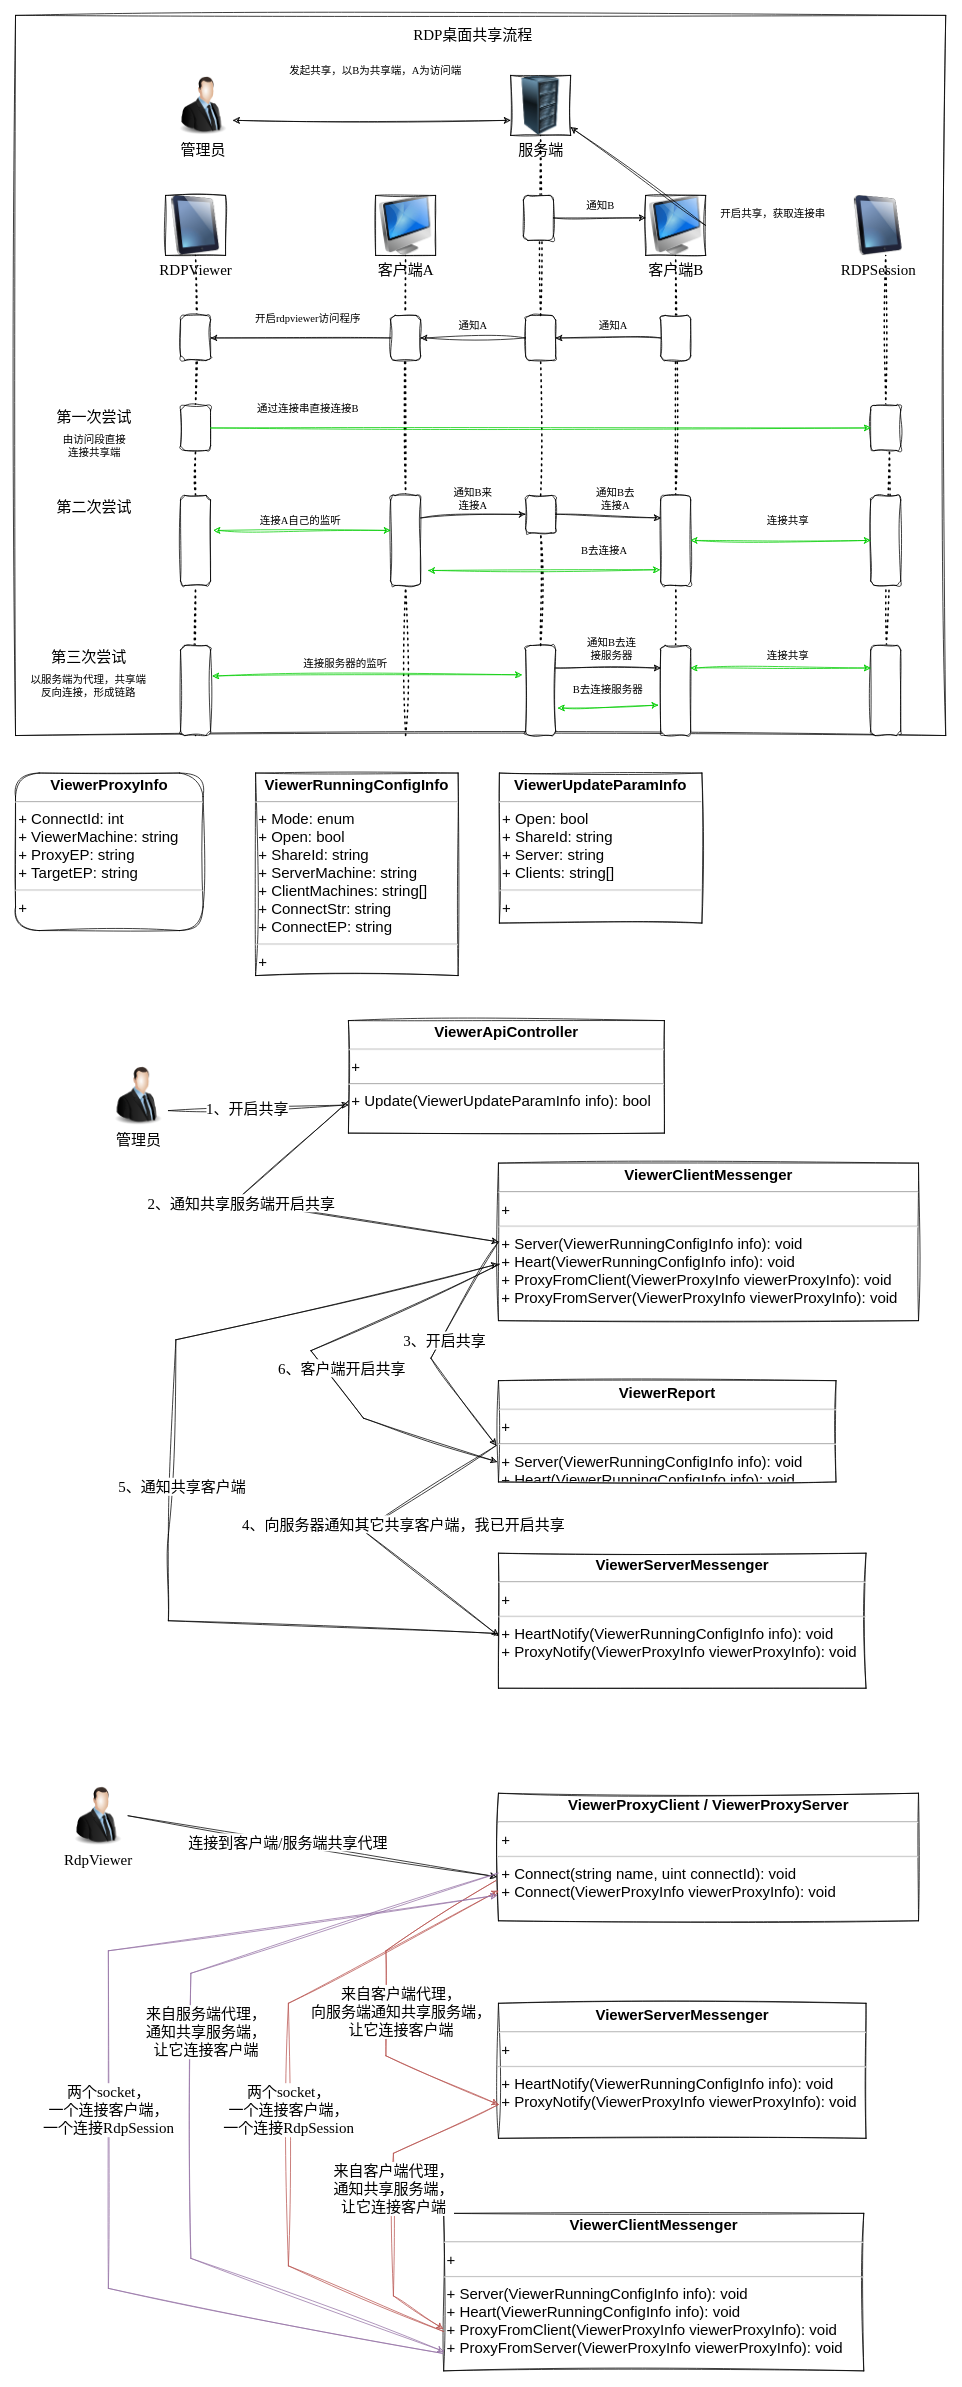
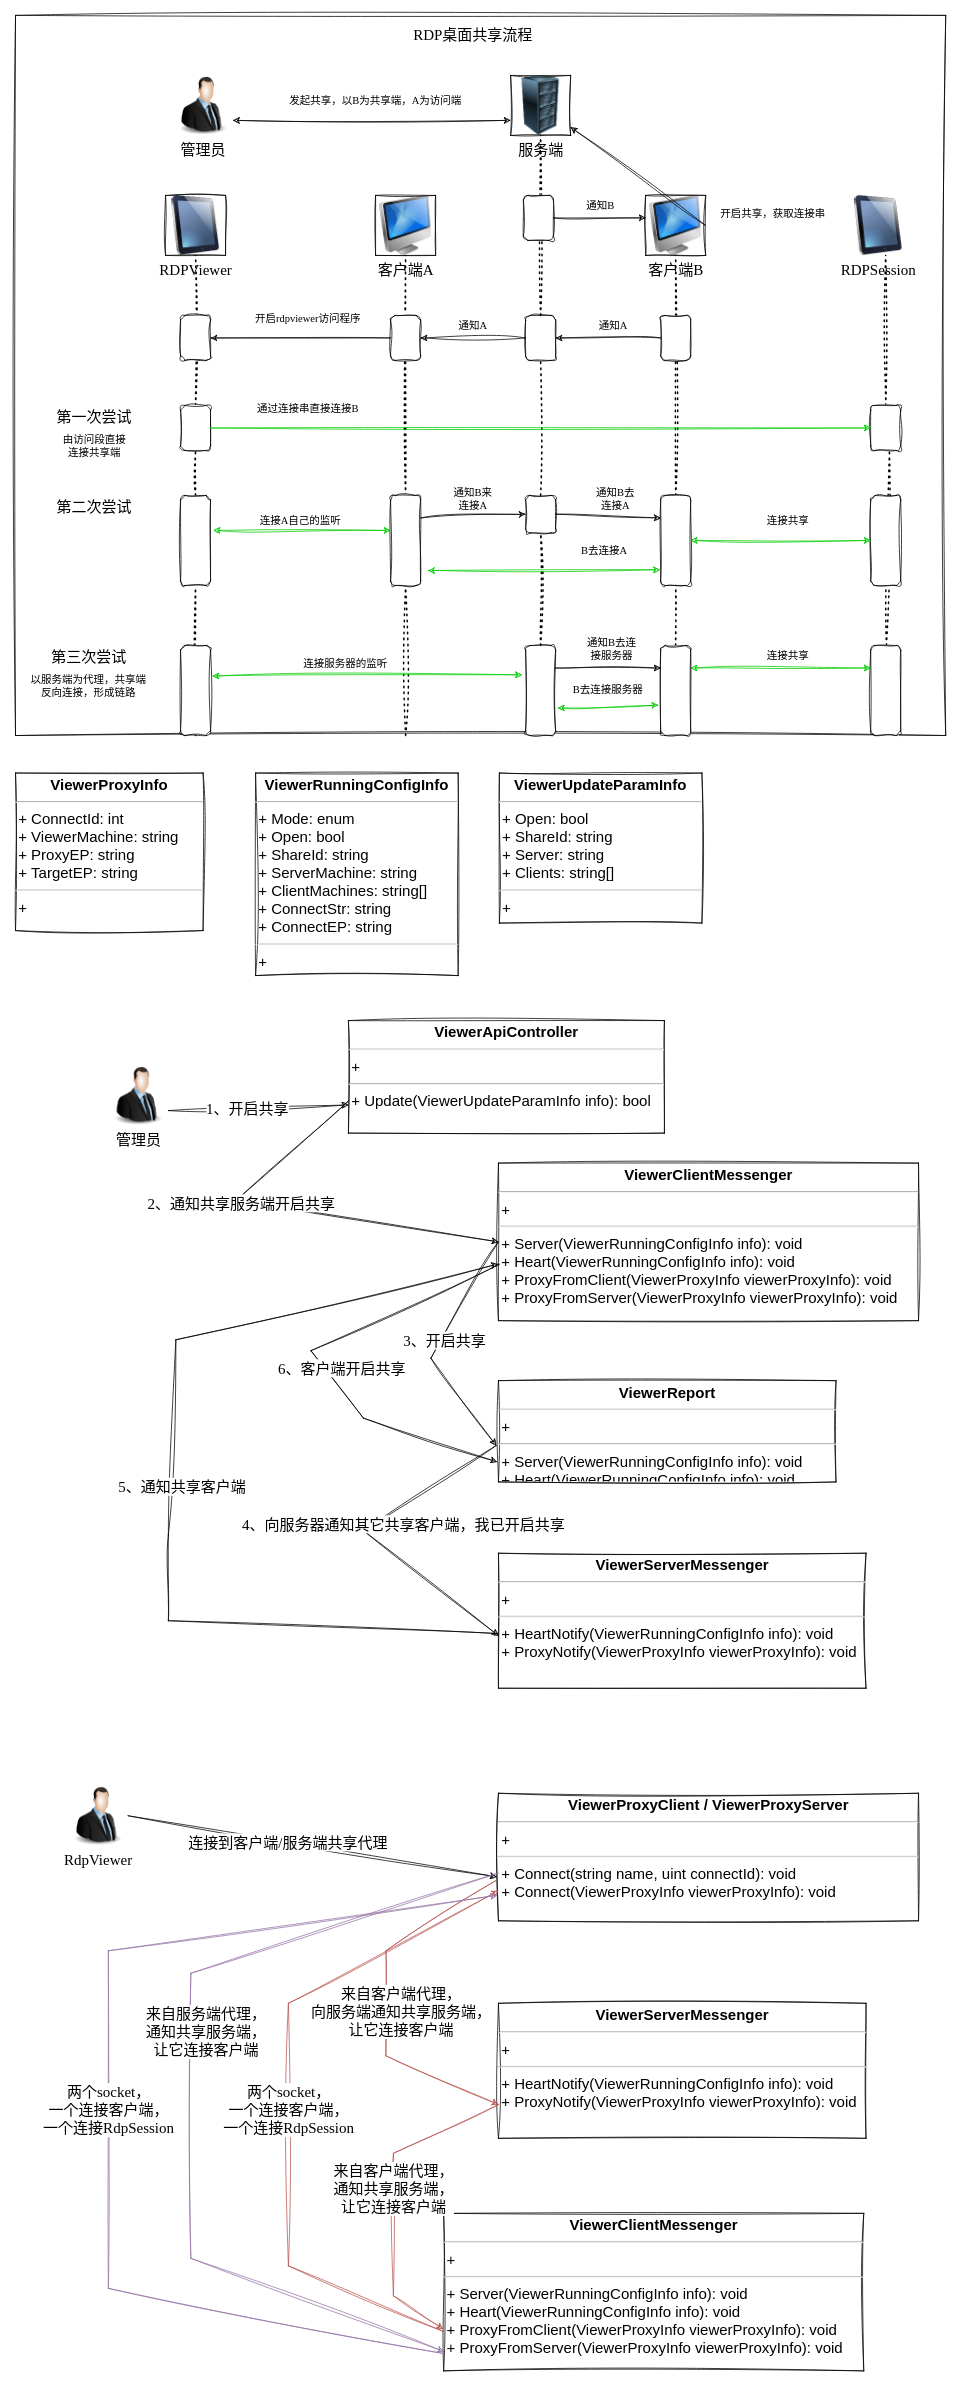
node "发起共享，以B为共享端，A为访问端": moved (375, 72) -> (375, 102)
node "ViewerProxyInfo + ConnectId: int + ViewerMachine: string + ProxyEP: string + TargetEP: string +": shape rounded rectangle -> rectangle
